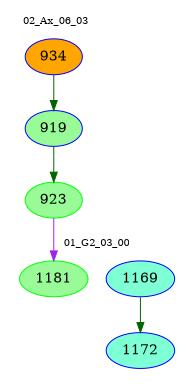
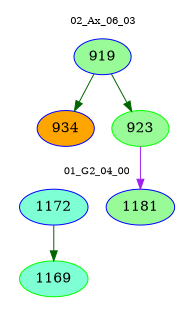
edge "934" -> "919": reversed
cluster "01_G2_03_00": label "01_G2_03_00" -> "01_G2_04_00"
node "1181": color green -> blue
node "1169": color blue -> green
edge "1169" -> "1172": reversed
